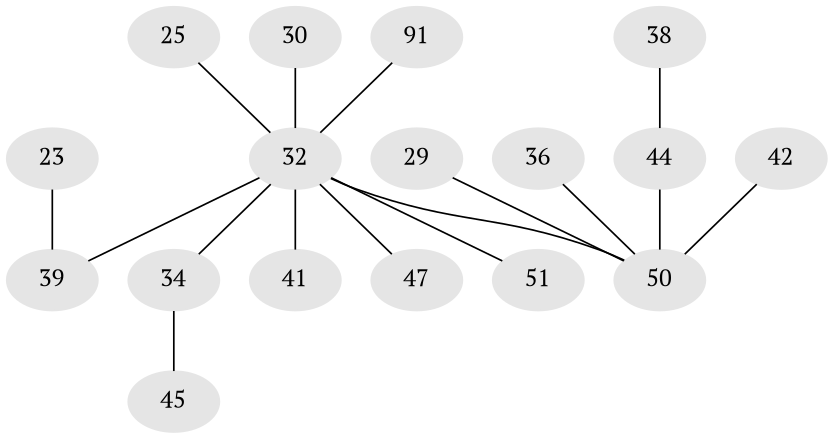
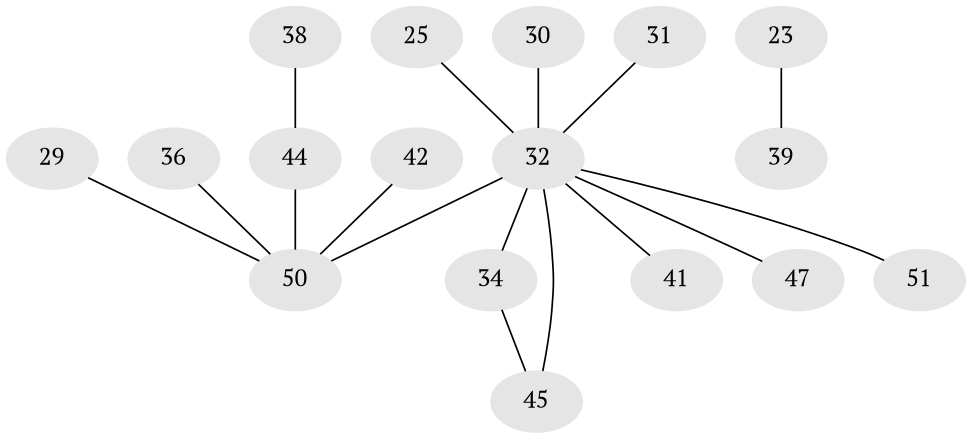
node "91": label "91" -> "31"
edge "32" -- "39": now "32" -- "45"
